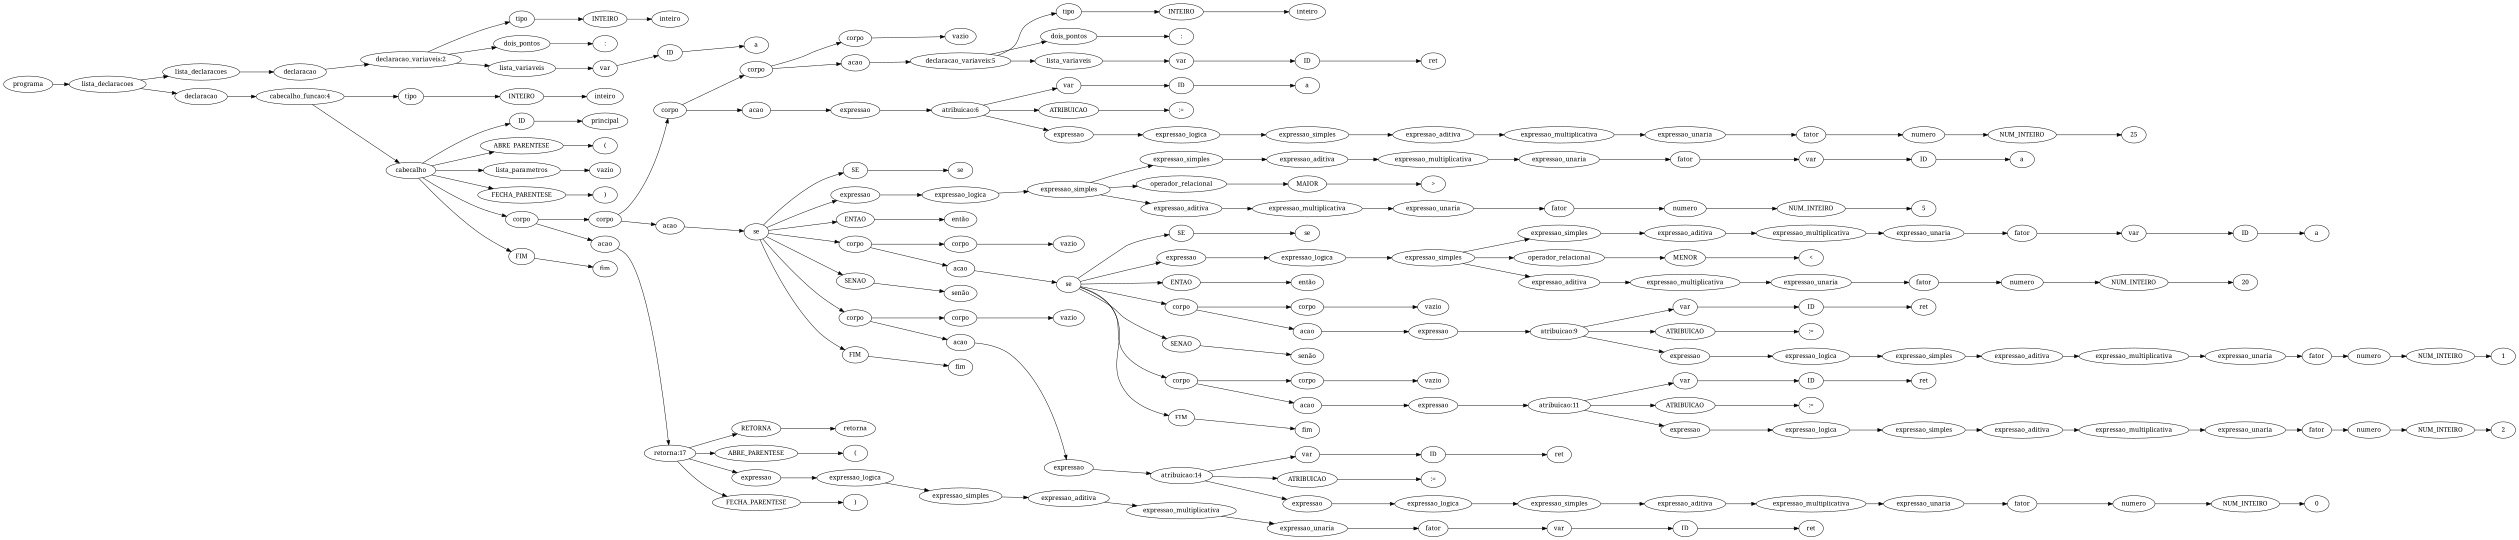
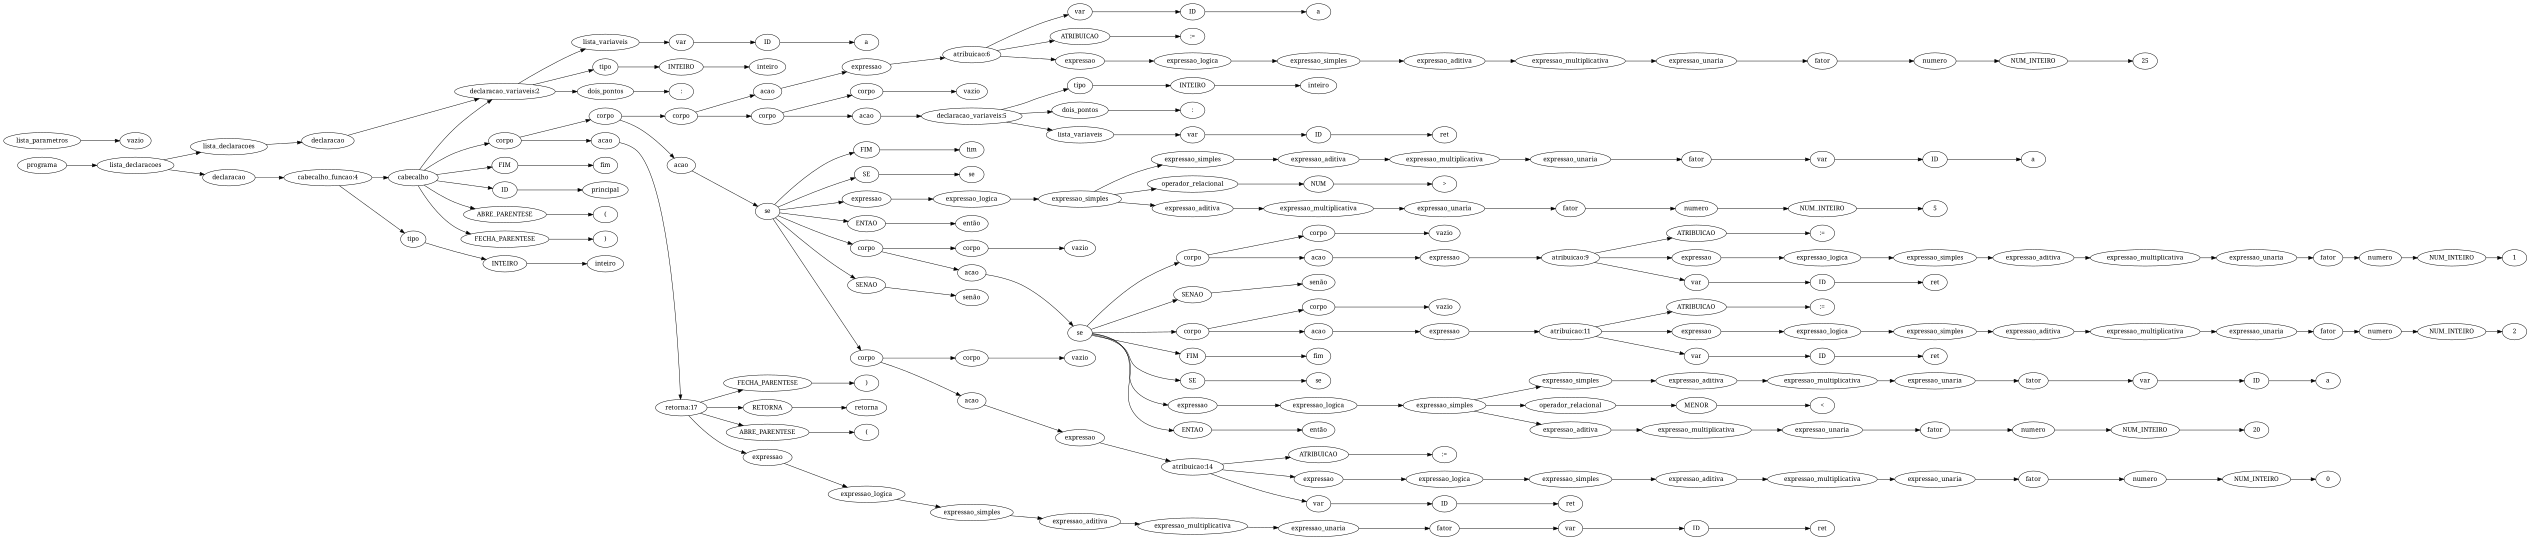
edge "cabecalho" -> "lista_parametros": now "cabecalho" -> "declaracao_variaveis:2"
node "MAIOR": label "MAIOR" -> "NUM"
